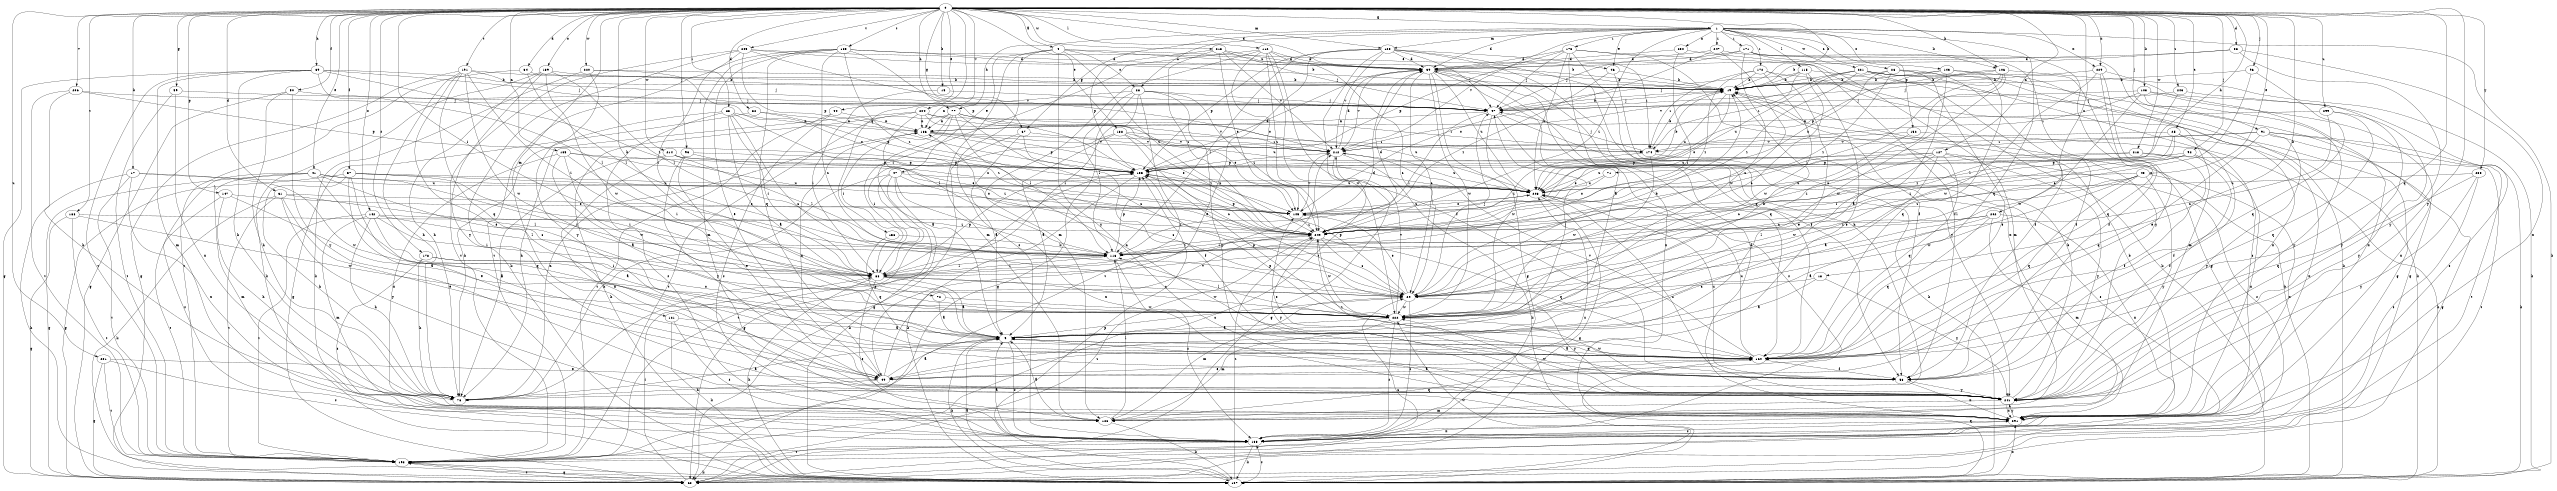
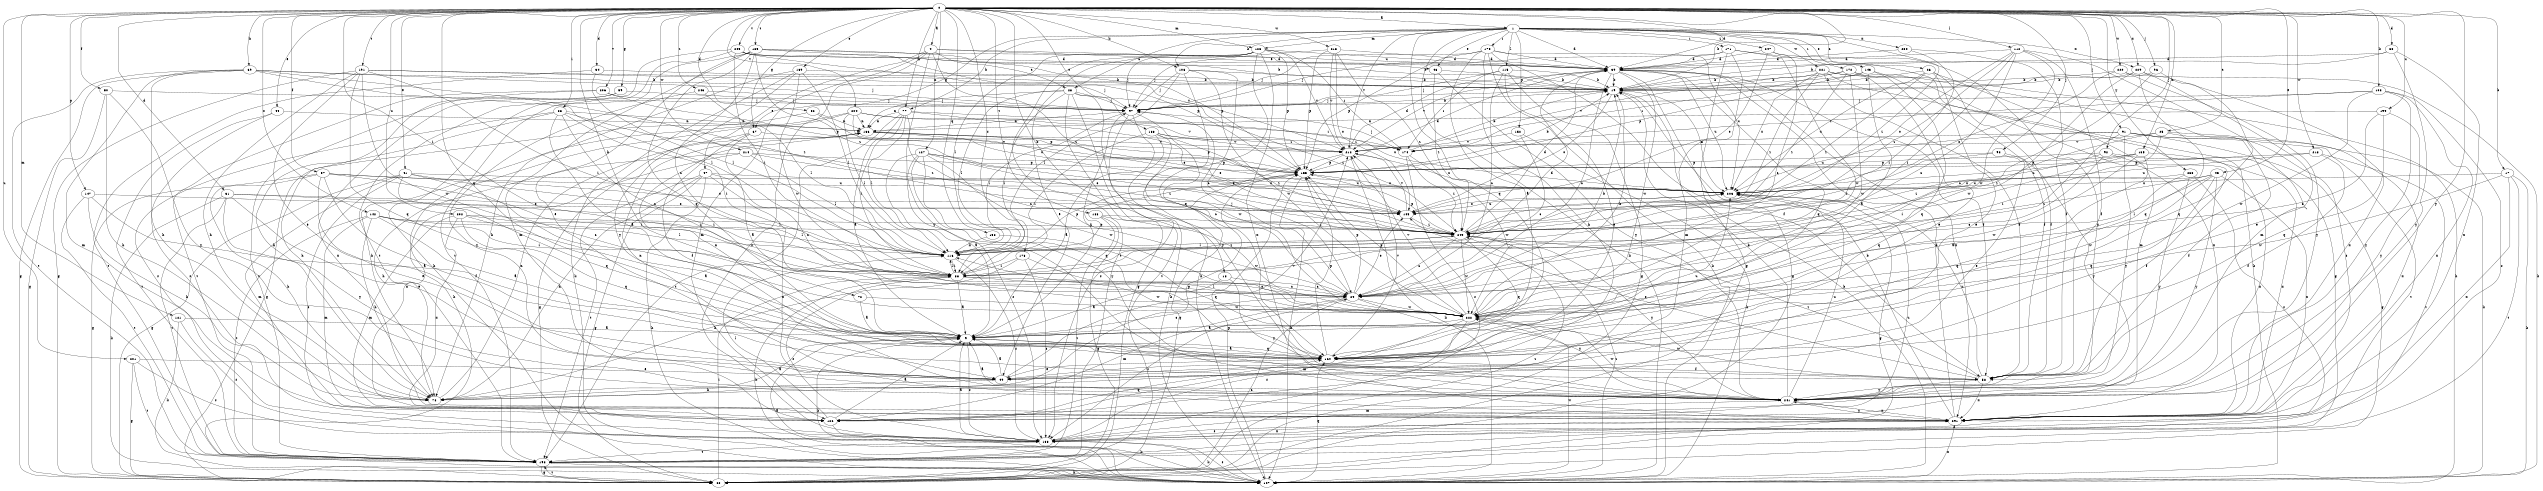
node "15": removed
node "299": label "299" -> "199"
node "71": removed
